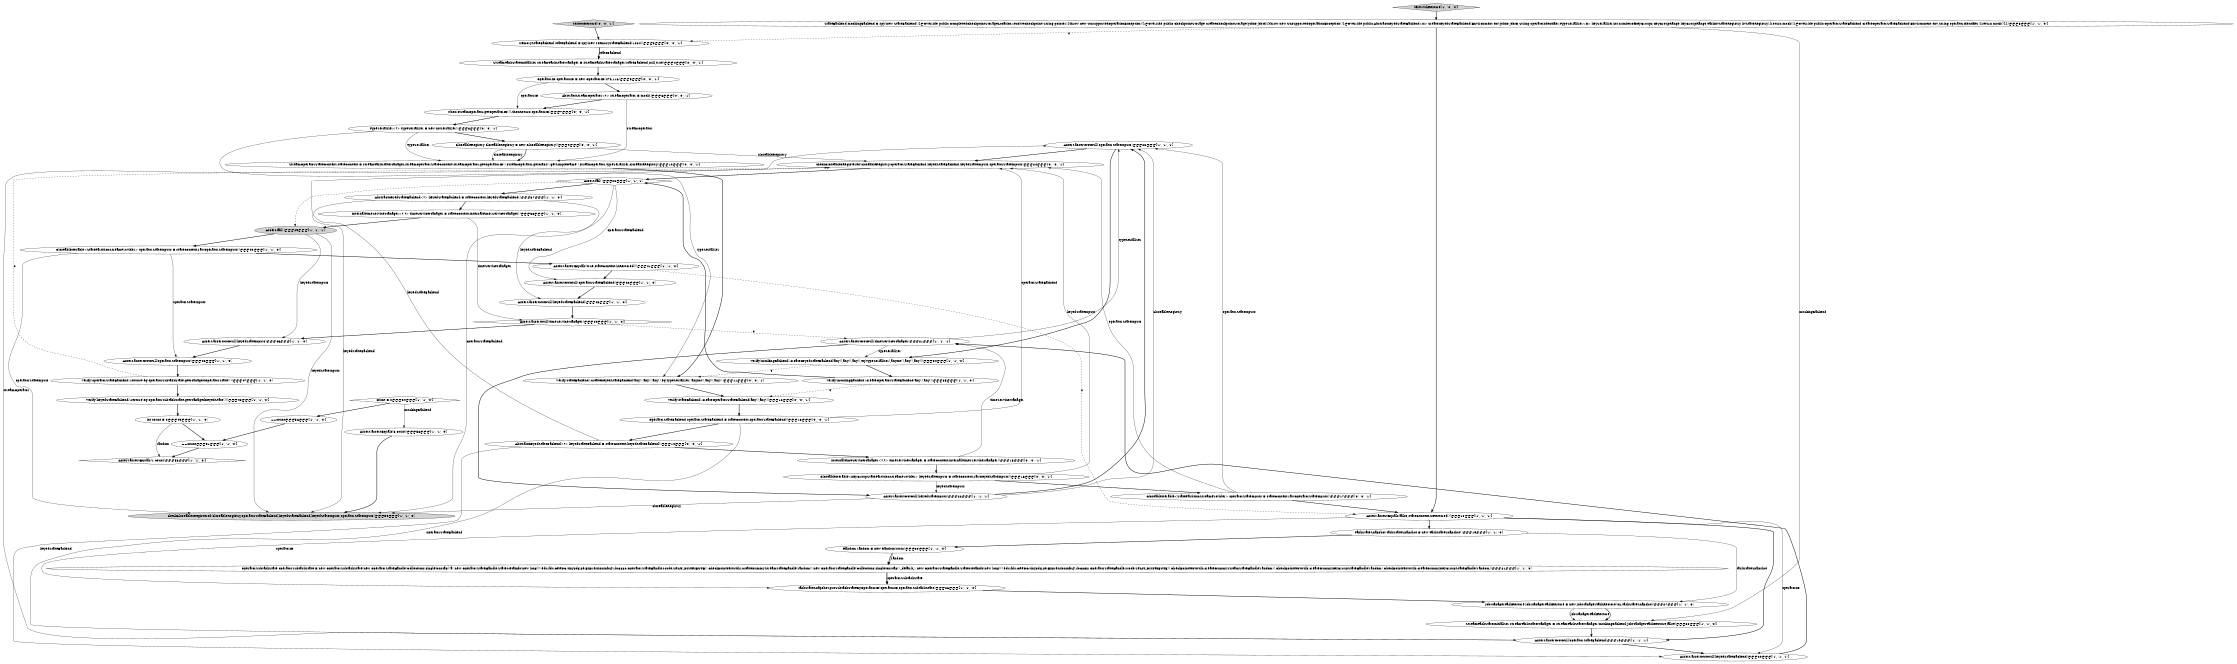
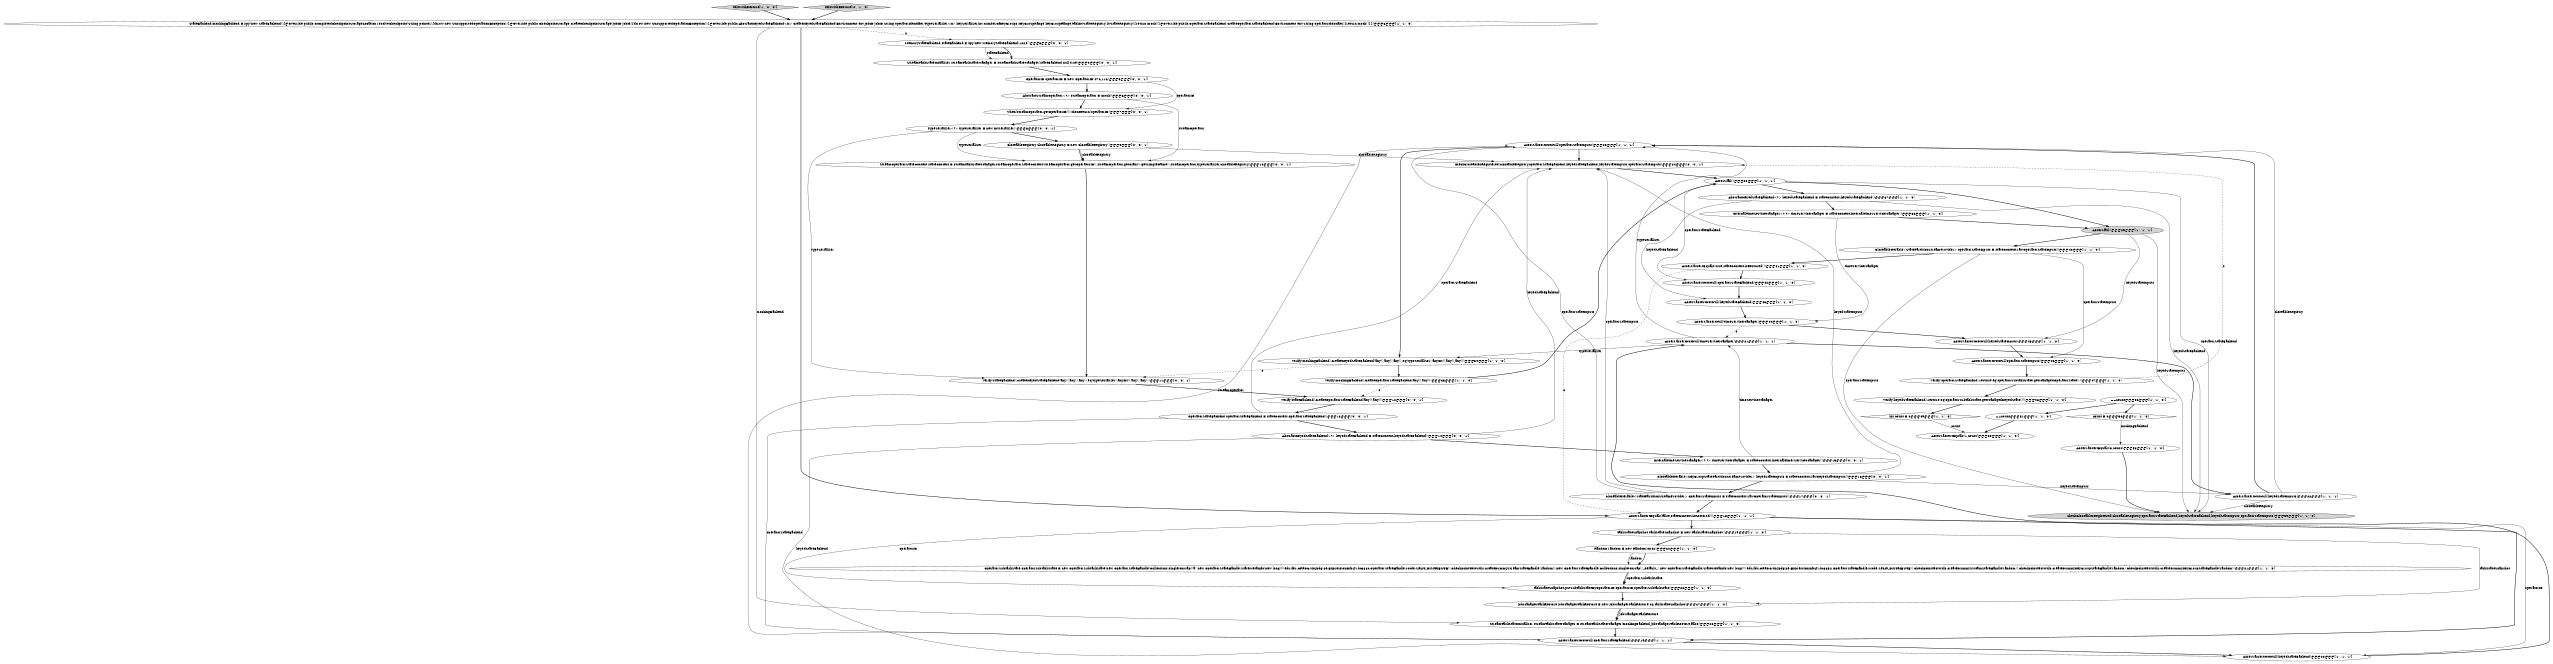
node "testWithRestore['0', '1', '0']": added
node "testNoRestore['0', '0', '1']": removed
node "Assert.fail()@@@26@@@['1', '1', '1']": shape diamond -> ellipse
edge "Assert.fail()@@@26@@@['1', '1', '1']" -> "Assert.fail()@@@29@@@['1', '1', '1']": style dashed -> bold
node "Assert.assertNull(timeServiceManager)@@@44@@@['1', '1', '0']": shape diamond -> ellipse
edge "count = 0@@@54@@@['1', '1', '0']" -> "++count@@@56@@@['1', '1', '0']": reversed
node "int count = 0@@@49@@@['1', '1', '0']": shape ellipse -> diamond
edge "int count = 0@@@49@@@['1', '1', '0']" -> "++count@@@51@@@['1', '1', '0']": removed
edge "int count = 0@@@49@@@['1', '1', '0']" -> "Assert.assertEquals(1,count)@@@53@@@['1', '1', '0']": label "random" -> "count"
node "Assert.assertEquals(1,count)@@@53@@@['1', '1', '0']": shape diamond -> ellipse
